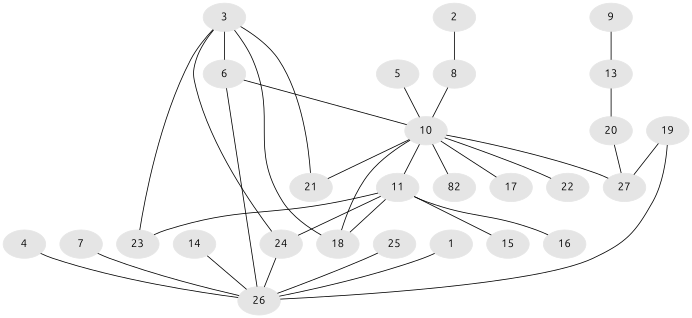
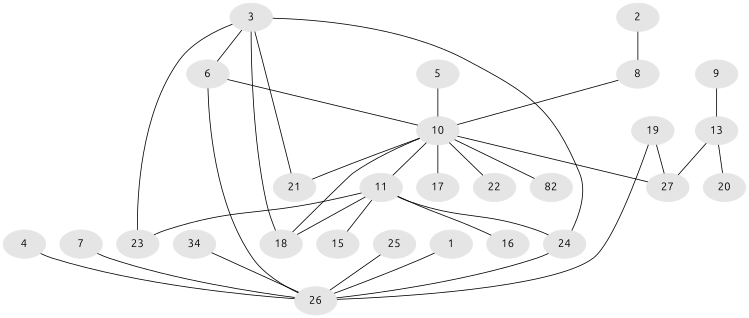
edge "20" -- "27": now "13" -- "27"
node "14": label "14" -> "34"
